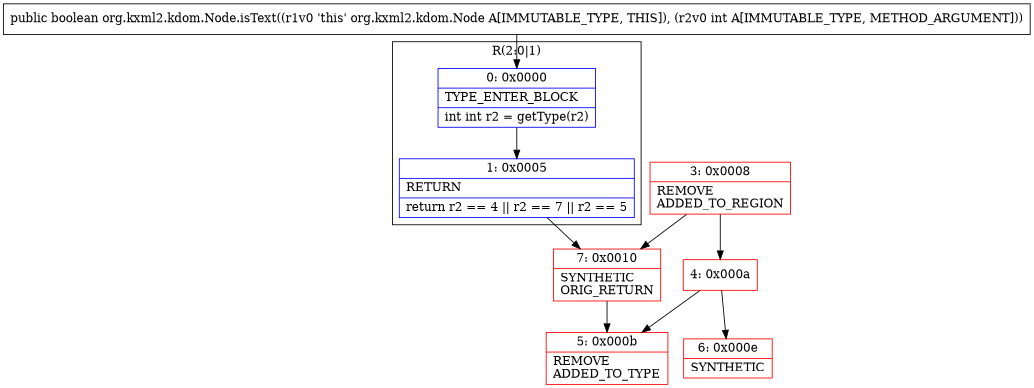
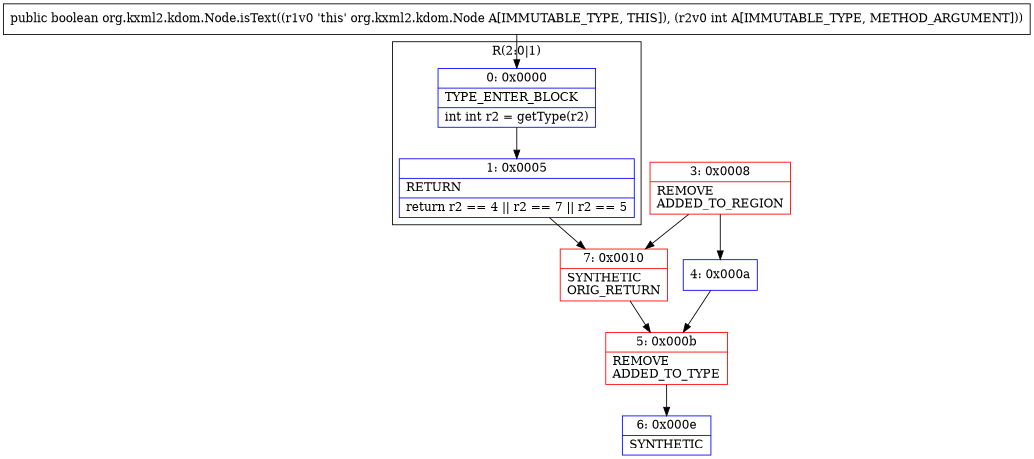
node "4: 0x000a": color red -> blue
edge "4: 0x000a" -> "6: 0x000e": now "5: 0x000b" -> "6: 0x000e"
node "6: 0x000e": color red -> blue
